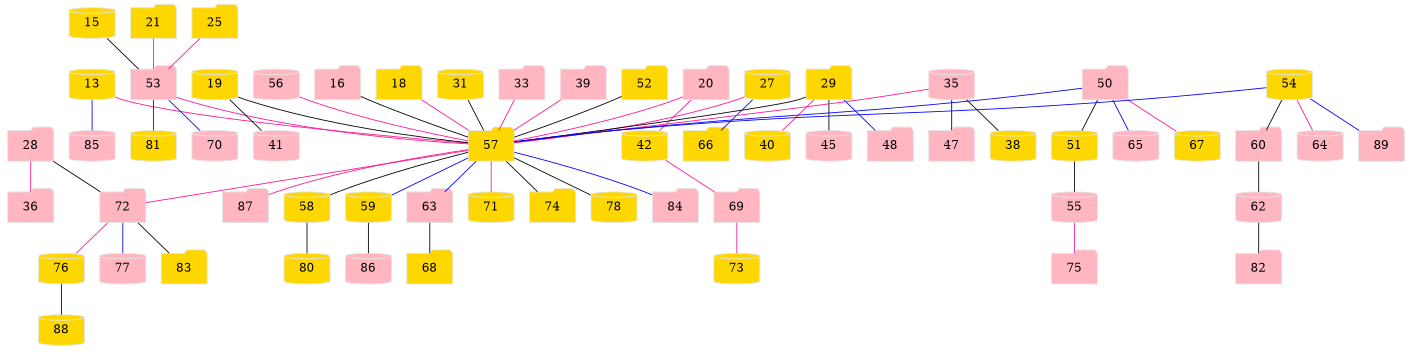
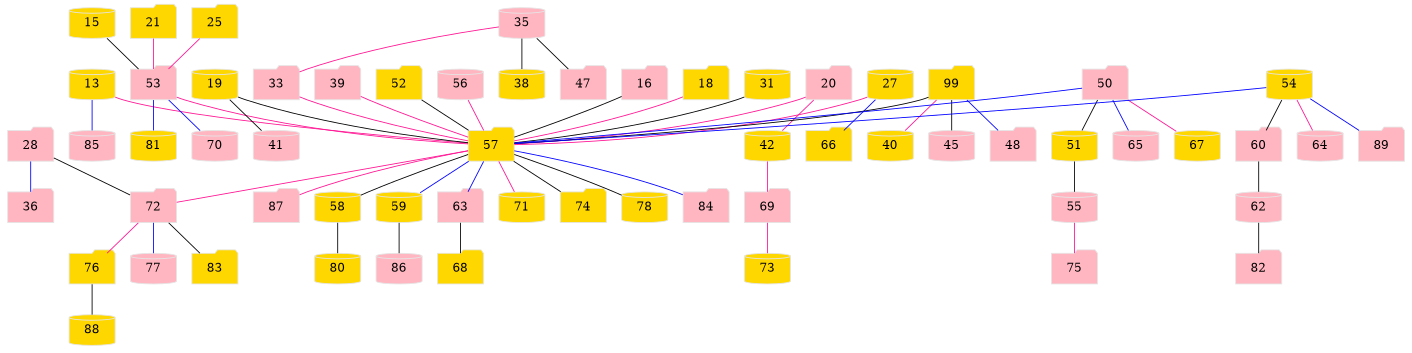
node "29": label "29" -> "99"
edge "35" -- "57": now "35" -- "33"
edge "28" -- "36": color deeppink -> blue
node "76": shape cylinder -> folder
